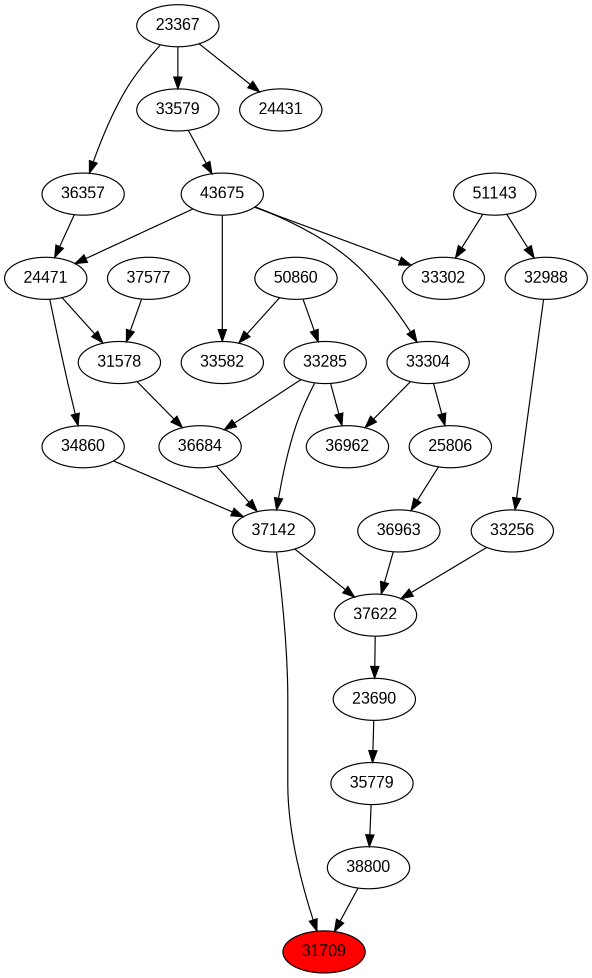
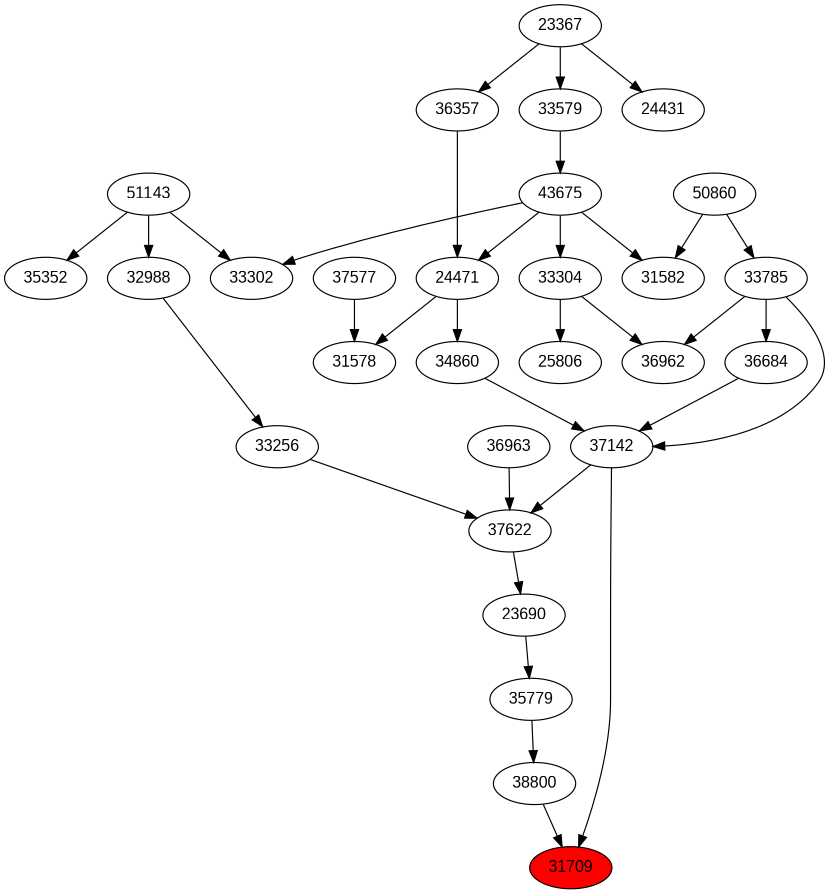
node "35352": added
node "33582": label "33582" -> "31582"
node "33285": label "33285" -> "33785"
edge "31578" -> "36684": removed
edge "25806" -> "36963": removed
